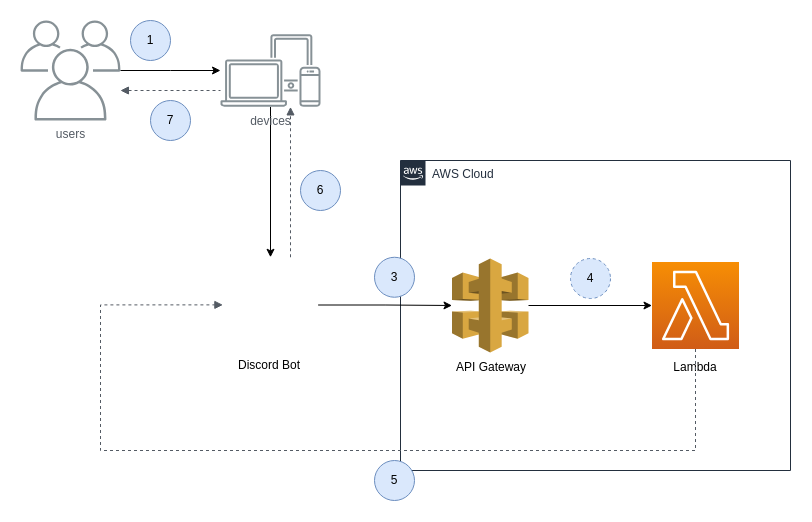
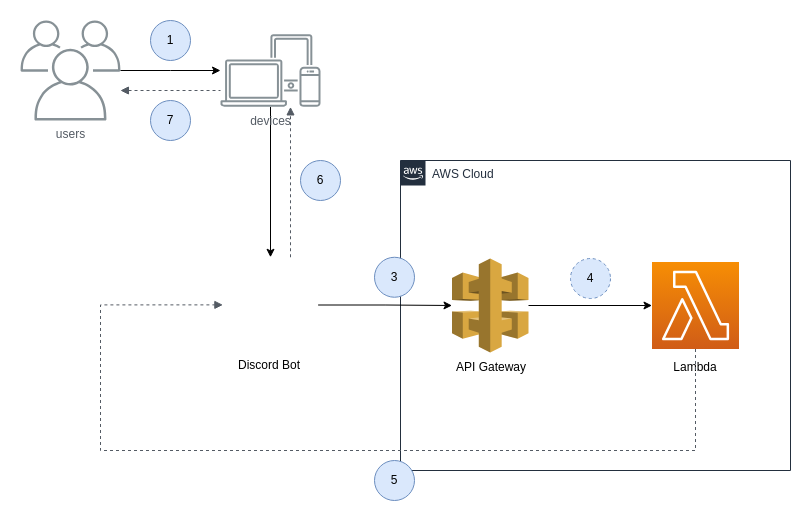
node "1": moved (151, 41) -> (171, 41)
node "6": moved (321, 191) -> (321, 181)
